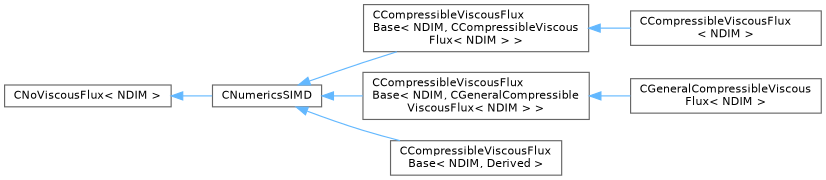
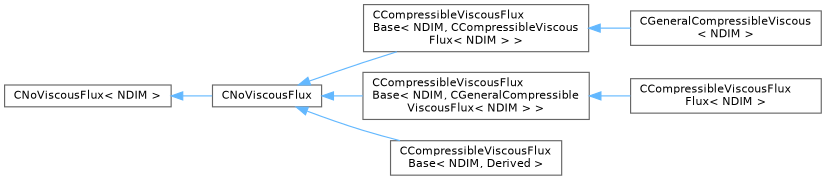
node "CCompressibleViscousFlux < NDIM >": label "CCompressibleViscousFlux < NDIM >" -> "CGeneralCompressibleViscous < NDIM >"
node "CNumericsSIMD": label "CNumericsSIMD" -> "CNoViscousFlux"
node "CGeneralCompressibleViscous Flux< NDIM >": label "CGeneralCompressibleViscous Flux< NDIM >" -> "CCompressibleViscousFlux Flux< NDIM >"
